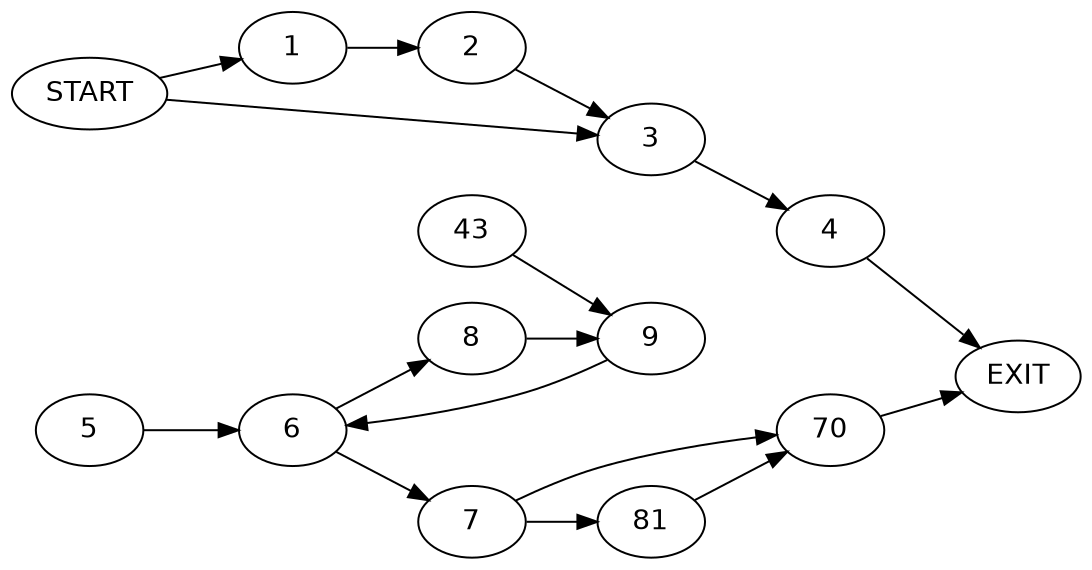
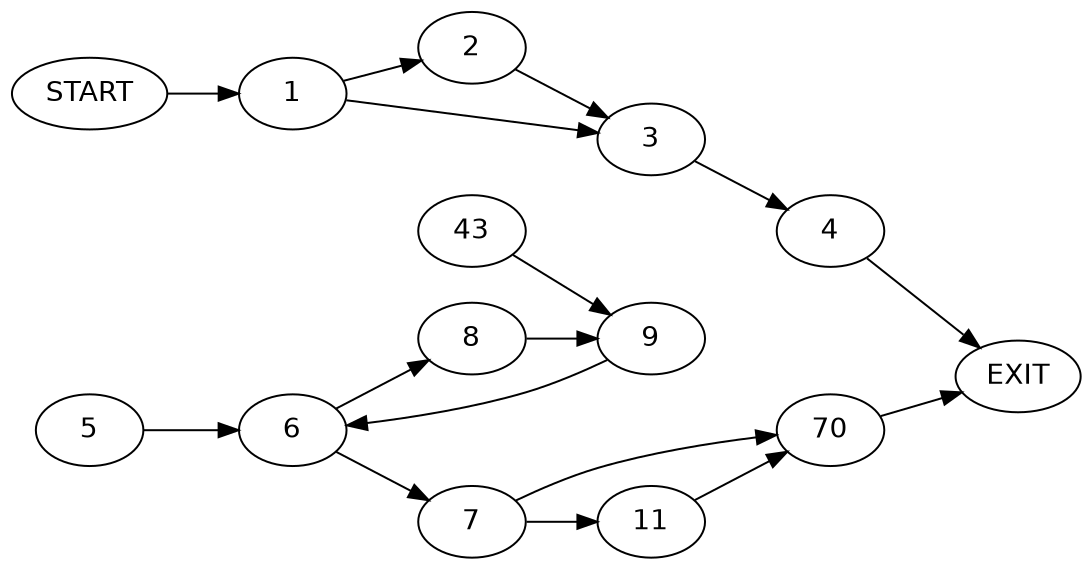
edge "START" -> "3": now "1" -> "3"
node "81": label "81" -> "11"
